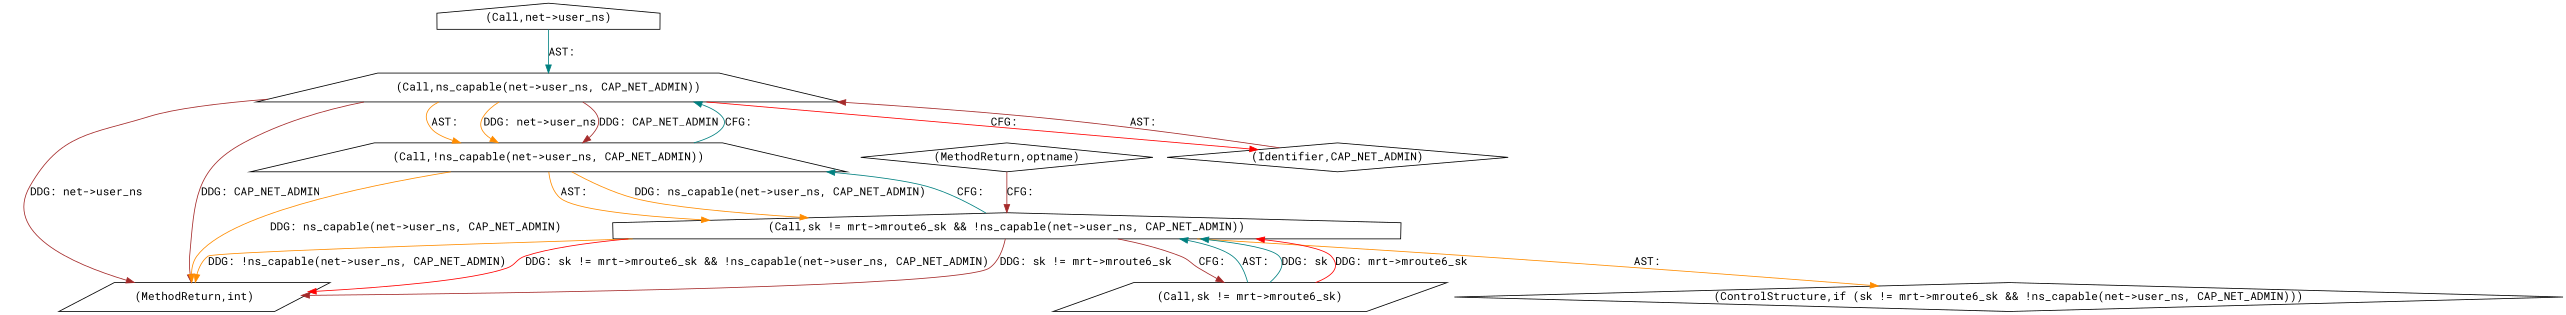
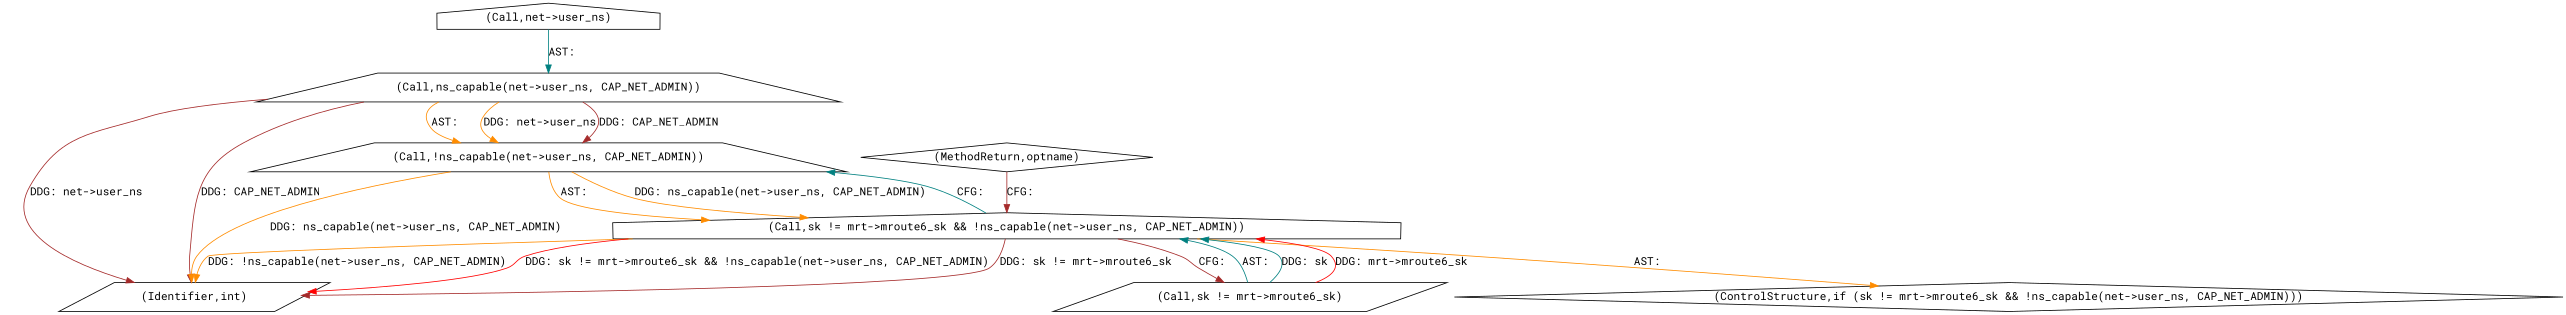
edge "(Call,!ns_capable(net->user_ns, CAP_NET_ADMIN))" -> "(Call,ns_capable(net->user_ns, CAP_NET_ADMIN))": removed, label "CFG:"
node "(Identifier,CAP_NET_ADMIN)": removed
node "(MethodReturn,int)": label "(MethodReturn,int)" -> "(Identifier,int)"
